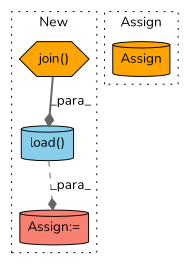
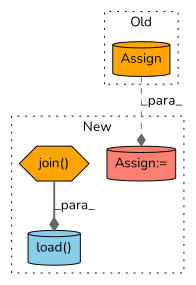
cluster "Assign": label "Assign" -> "Old"
edge "load()" -> "Assign:=": now "Assign" -> "Assign:="
